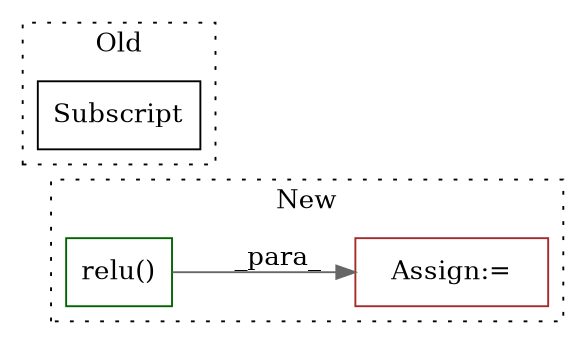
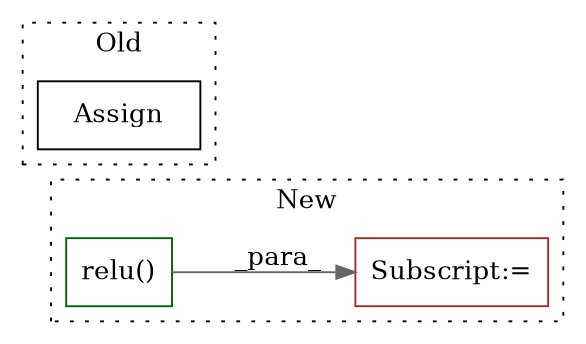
node "Subscript": label "Subscript" -> "Assign"
node "Assign:=": label "Assign:=" -> "Subscript:="
